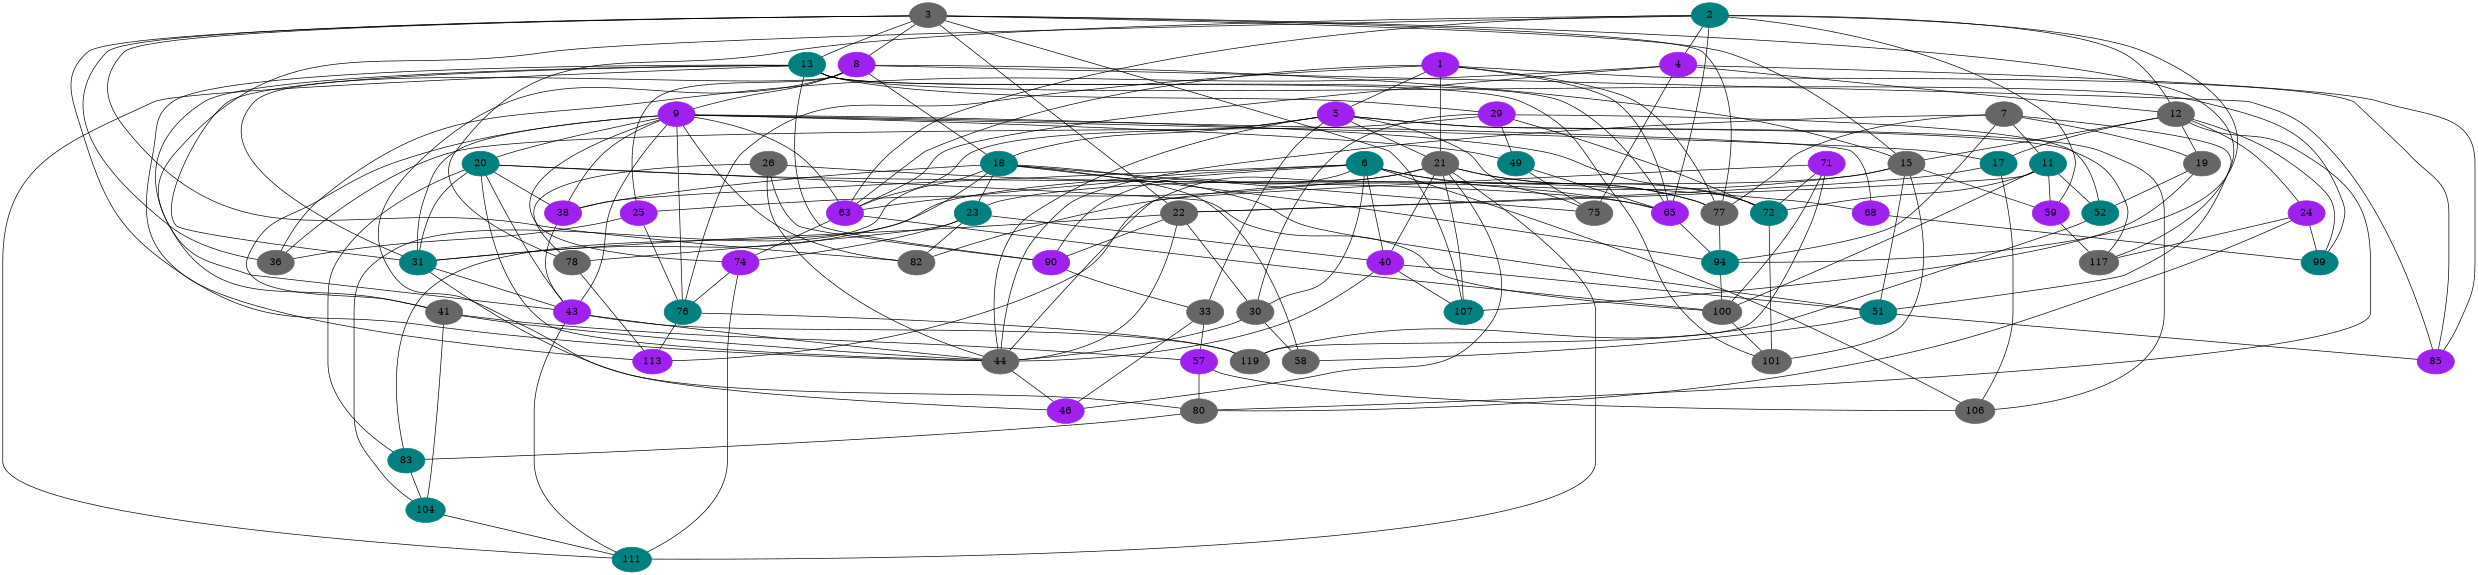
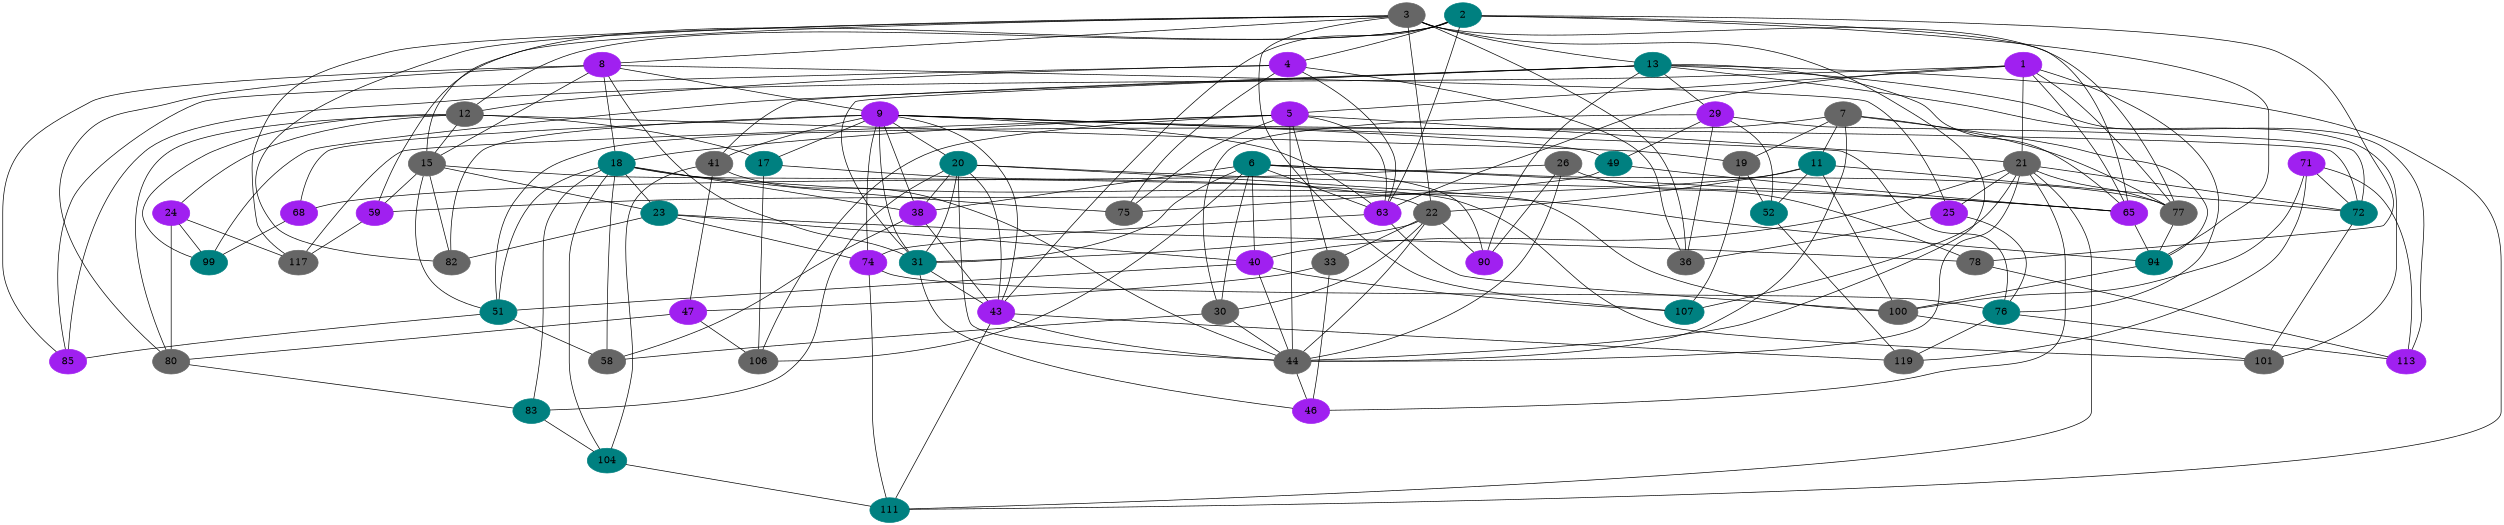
edge "38" -- "58": added
edge "90" -- "33": now "22" -- "33"
node "57": label "57" -> "47"
